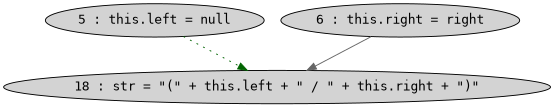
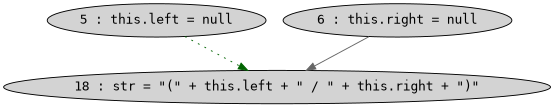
node "6 : this.right = right": label "6 : this.right = right" -> "6 : this.right = null"
